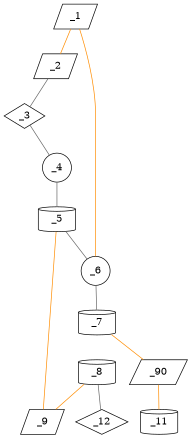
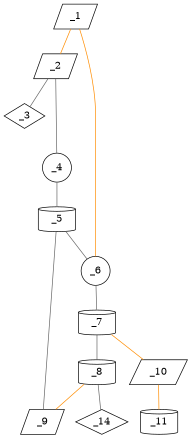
edge "_3" -- "_4": now "_2" -- "_4"
edge "_5" -- "_9": color darkorange -> gray40
edge "_7" -- "_8": added
node "_90": label "_90" -> "_10"
node "_12": label "_12" -> "_14"
